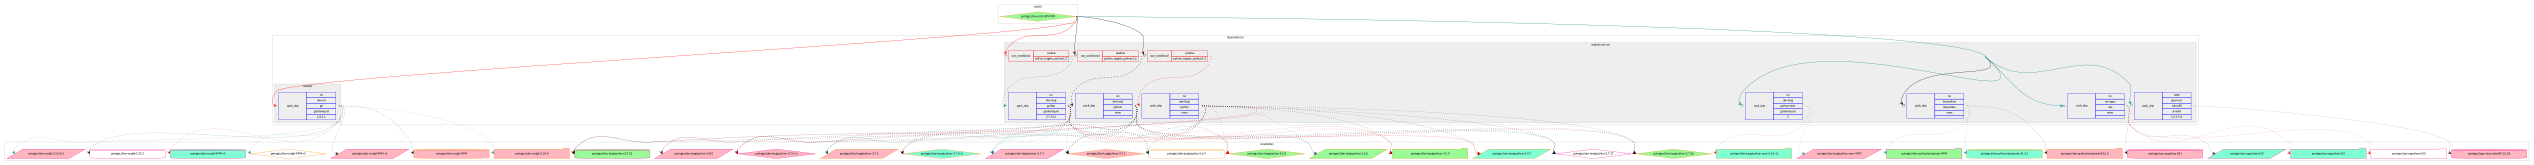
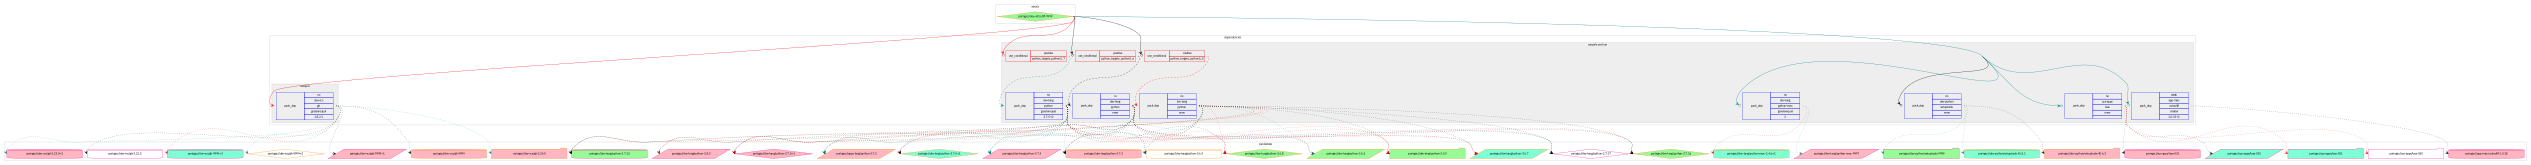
node "portage://dev-vcs/git-2.23.0-r1": shape parallelogram -> cylinder
node "portage://dev-lang/python-3.7.5": label "portage://dev-lang/python-3.7.5" -> "portage://apps-lang/python-3.7.5"
node "portage://dev-lang/python-3.7.2": shape diamond -> cylinder
node "portage://dev-lang/python-exec-2.4.6-r1": shape folder -> cylinder
